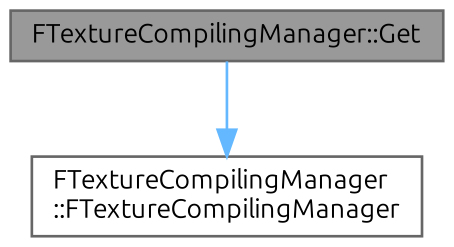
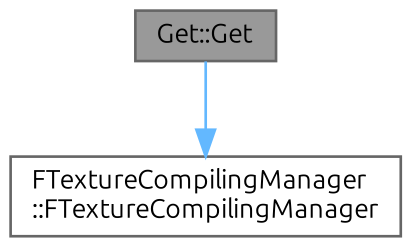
node "FTextureCompilingManager::Get": label "FTextureCompilingManager::Get" -> "Get::Get"
